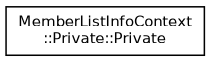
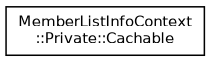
node "MemberListInfoContext ::Private::Private": label "MemberListInfoContext ::Private::Private" -> "MemberListInfoContext ::Private::Cachable"
